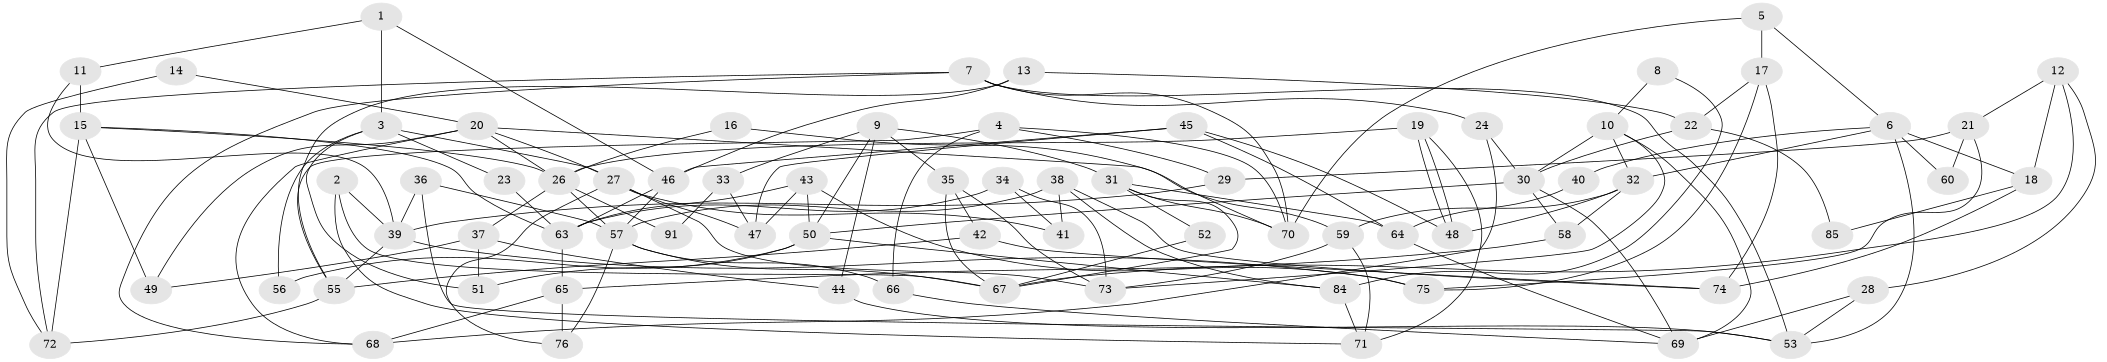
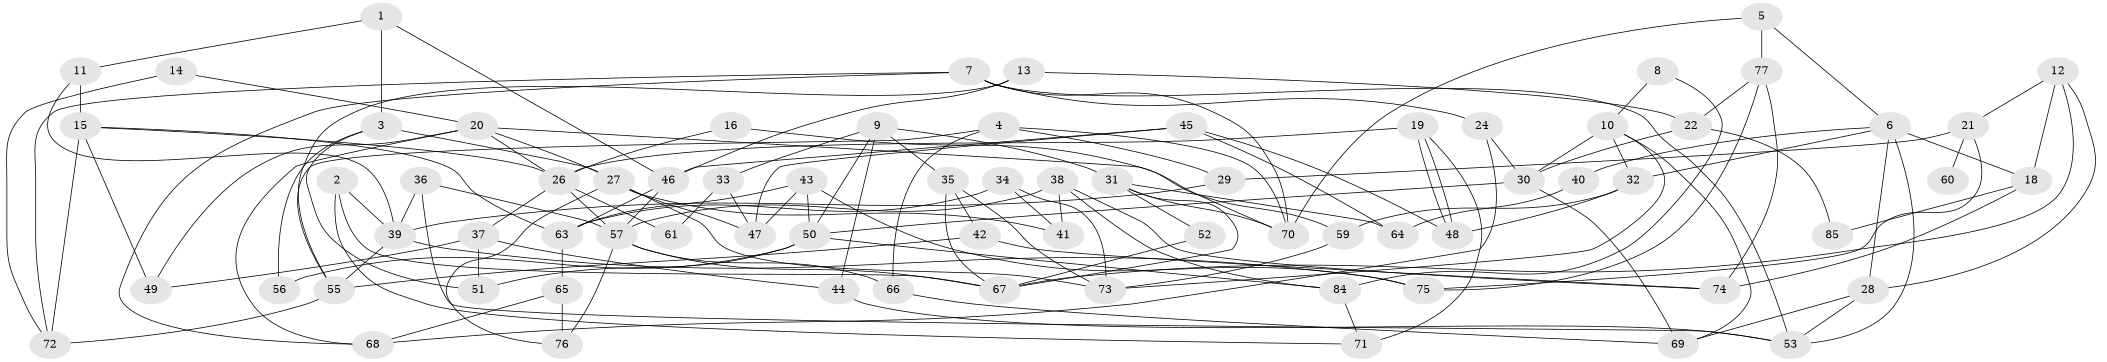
node "17": label "17" -> "77"
edge "6" -- "60": now "6" -- "28"
node "23": removed
node "91": label "91" -> "61"
node "58": removed
edge "59" -- "71": removed
edge "64" -- "69": removed
